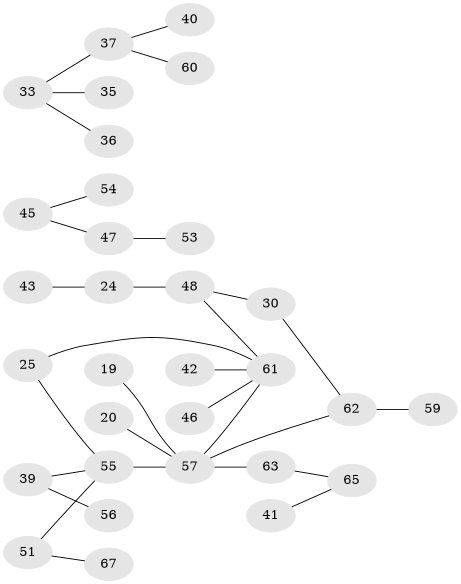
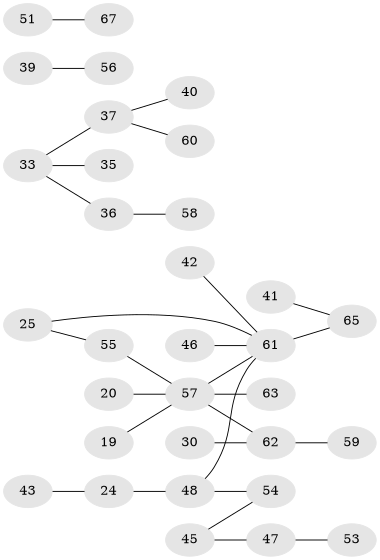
node "58": added
edge "48" -- "30": now "48" -- "54"
edge "55" -- "39": removed
edge "63" -- "65": now "61" -- "65"
edge "55" -- "51": removed
